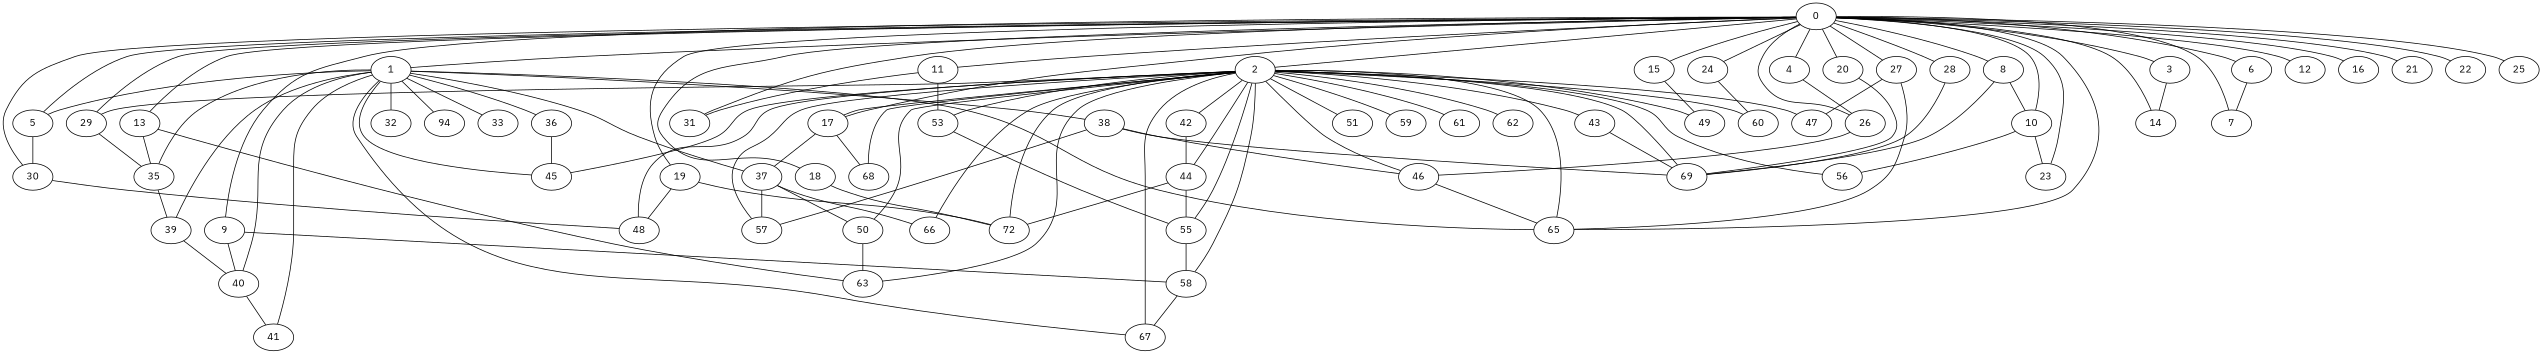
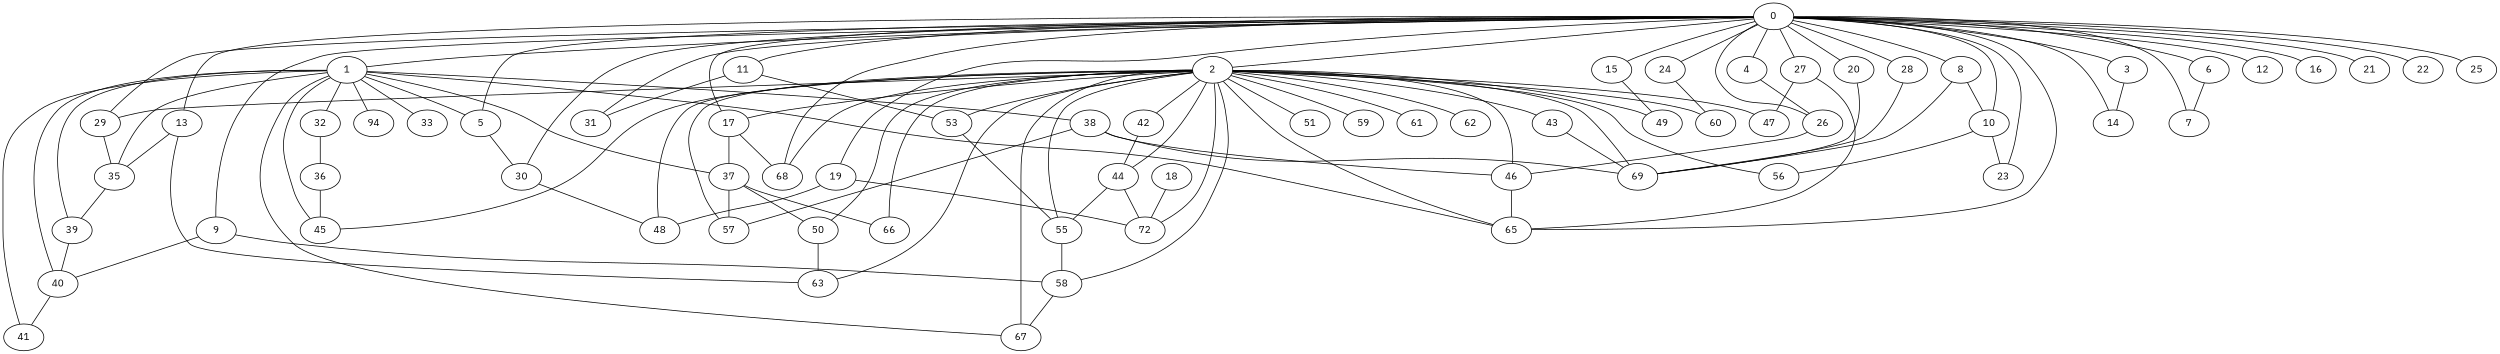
edge "0" -- "18": now "0" -- "68"
edge "1" -- "36": now "32" -- "36"
